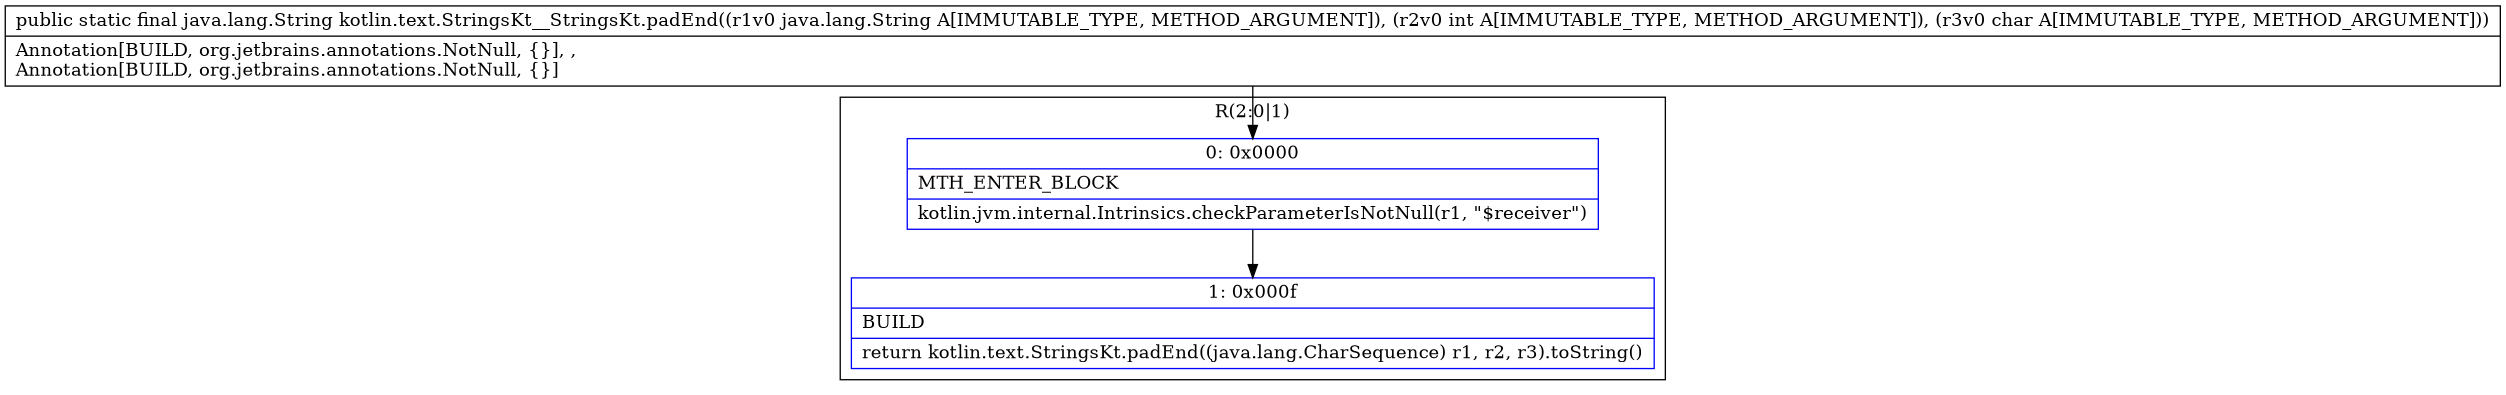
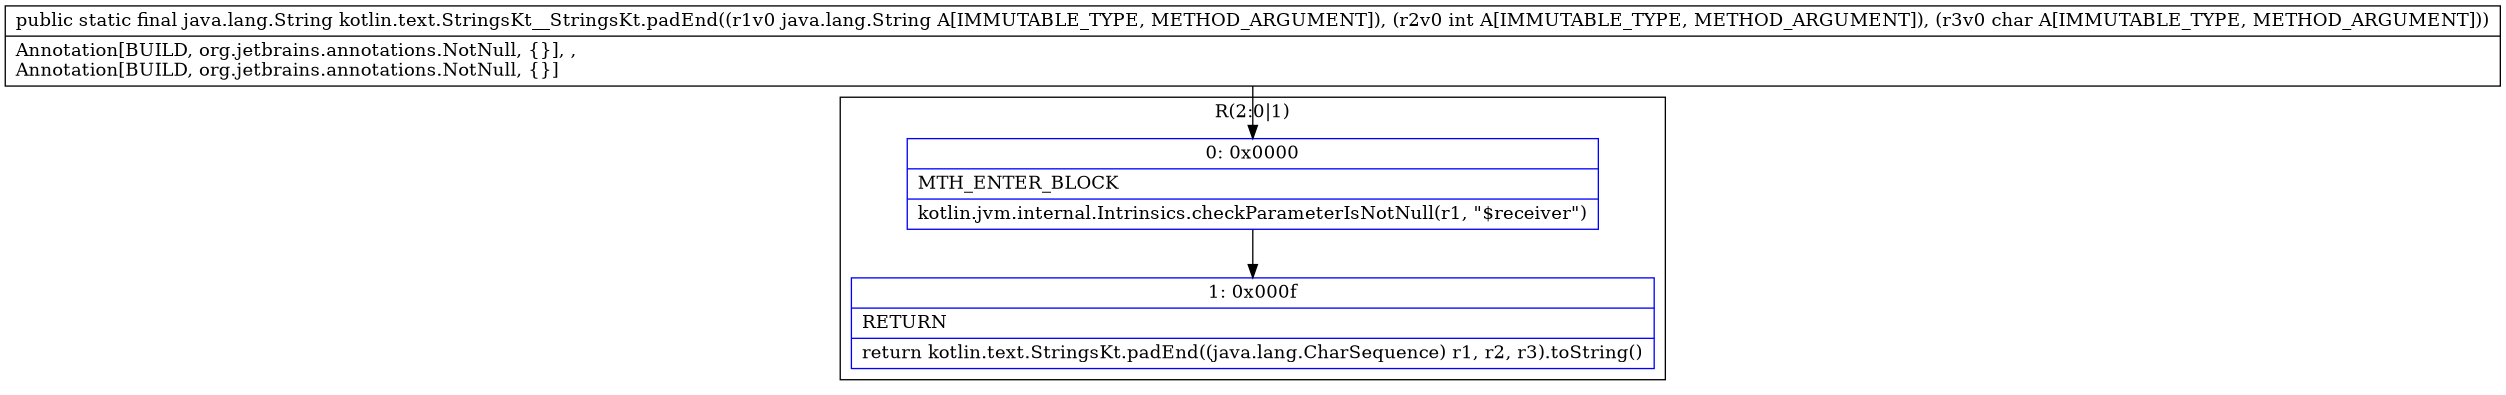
node "1: 0x000f": text "BUILD" -> "RETURN"
